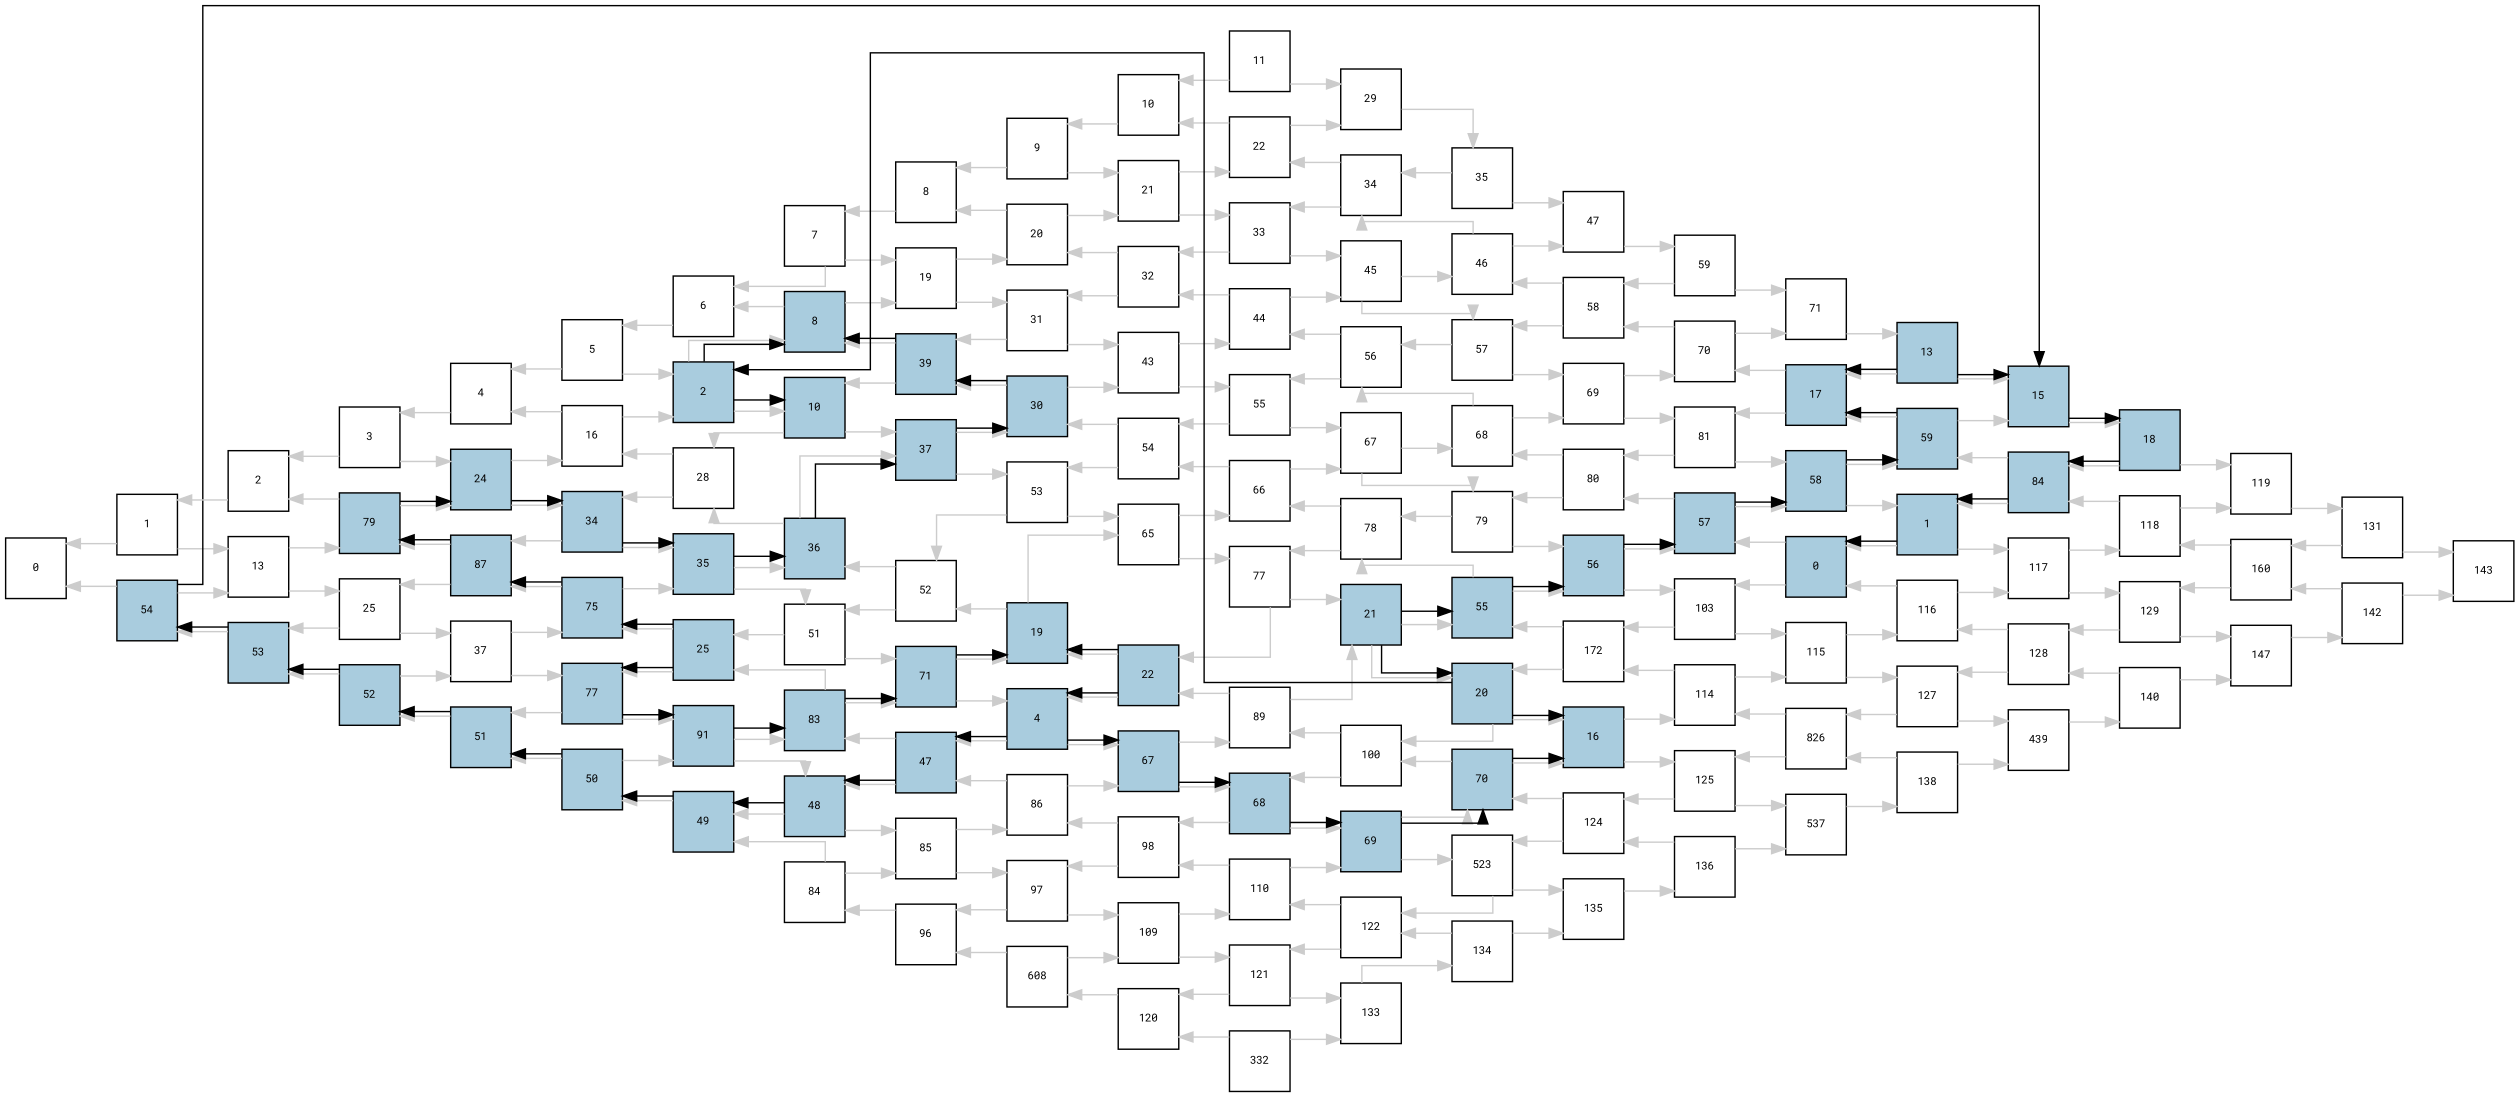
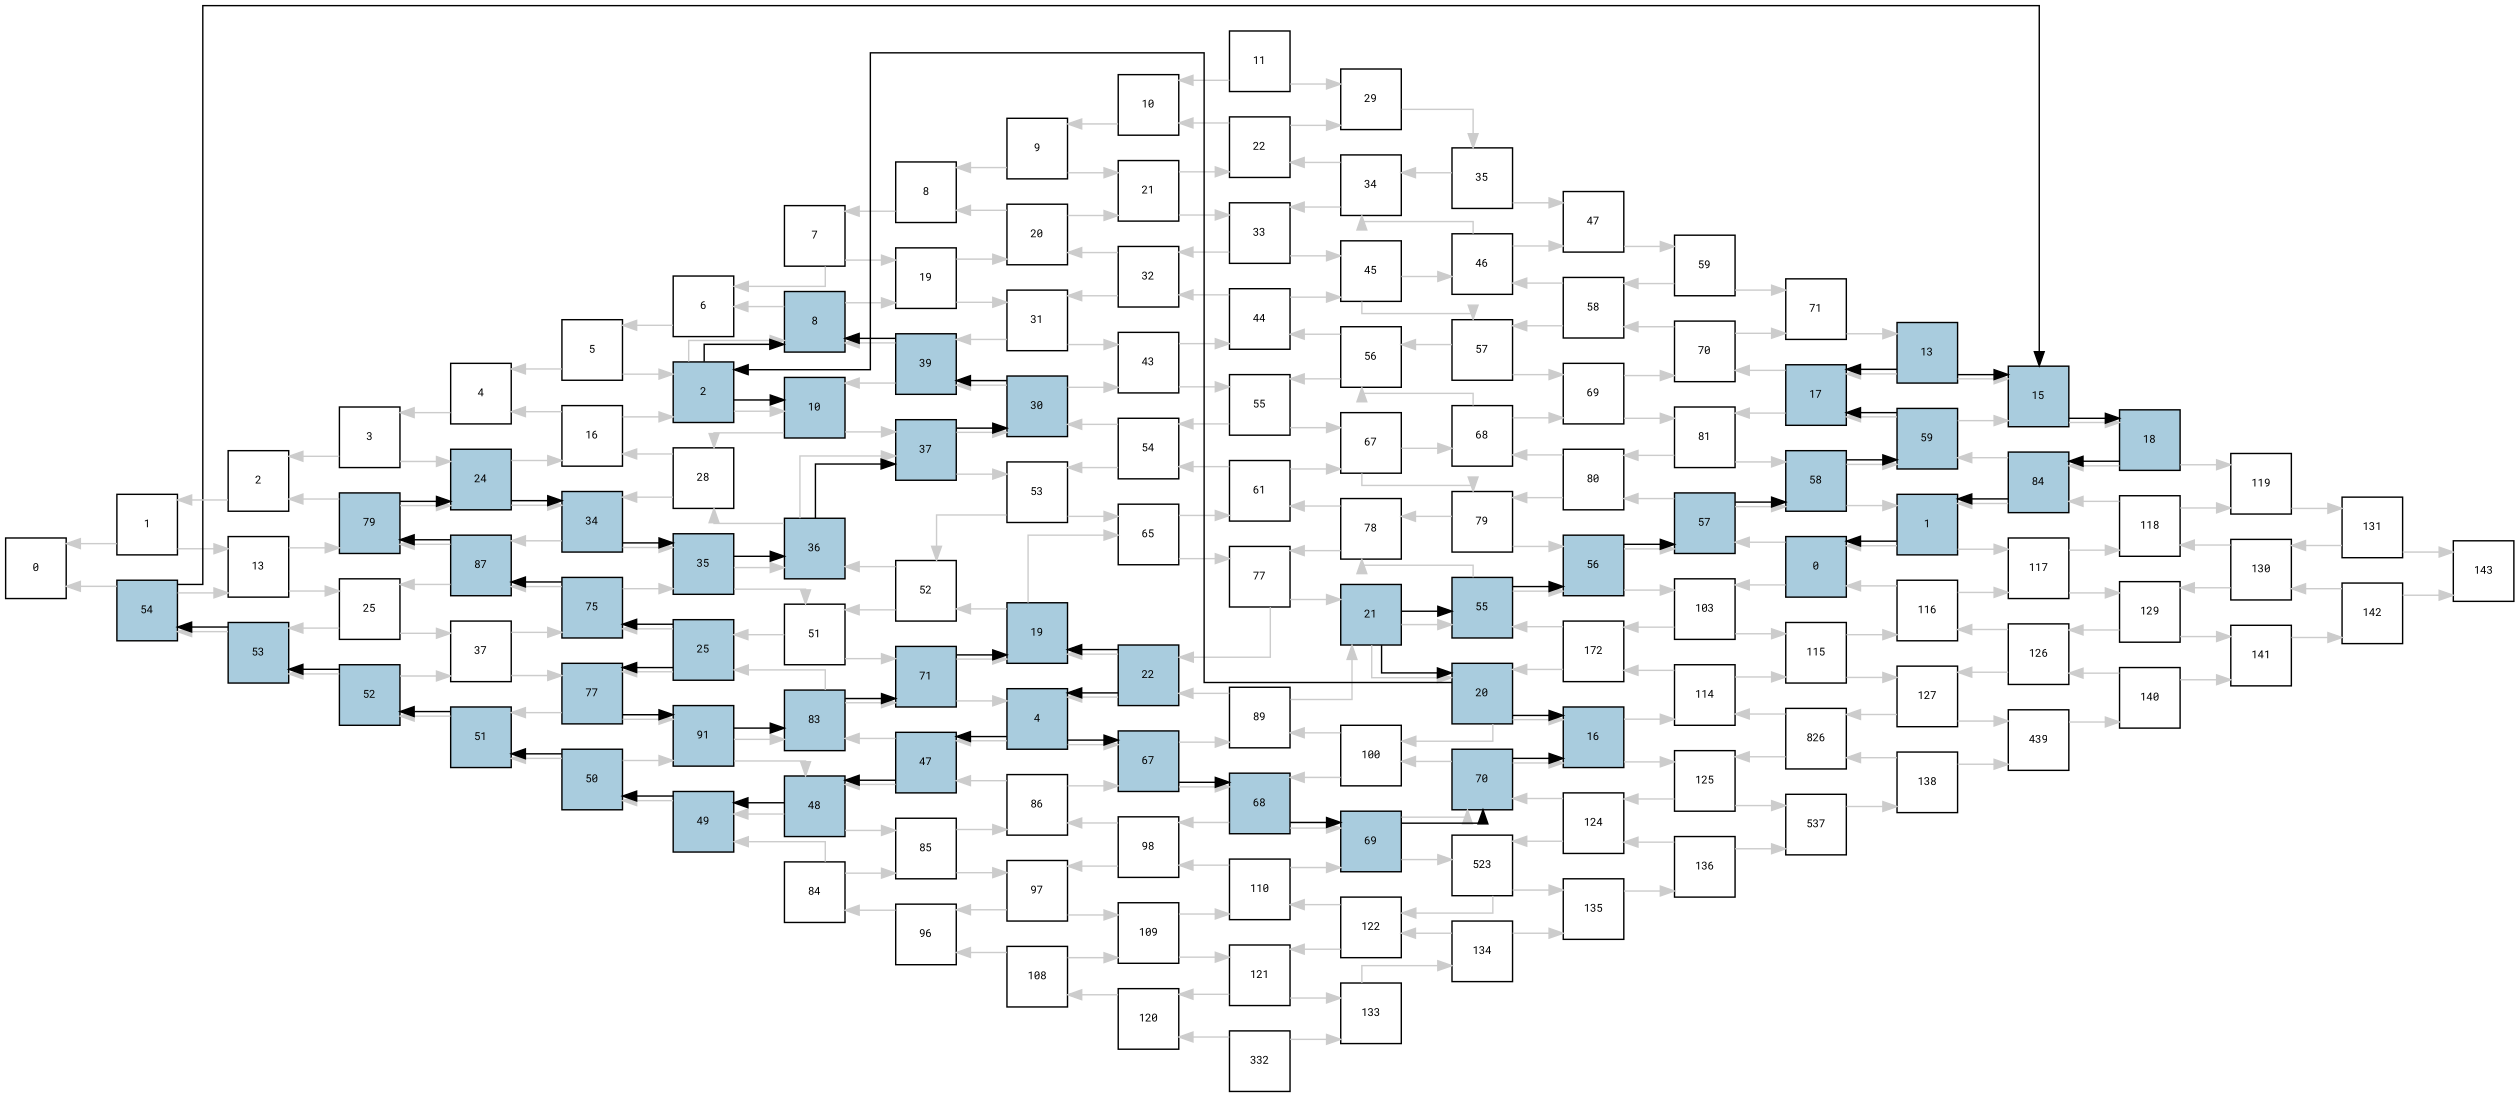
node "66": label "66" -> "61"
node "160": label "160" -> "130"
node "128": label "128" -> "126"
node "147": label "147" -> "141"
node "608": label "608" -> "108"
